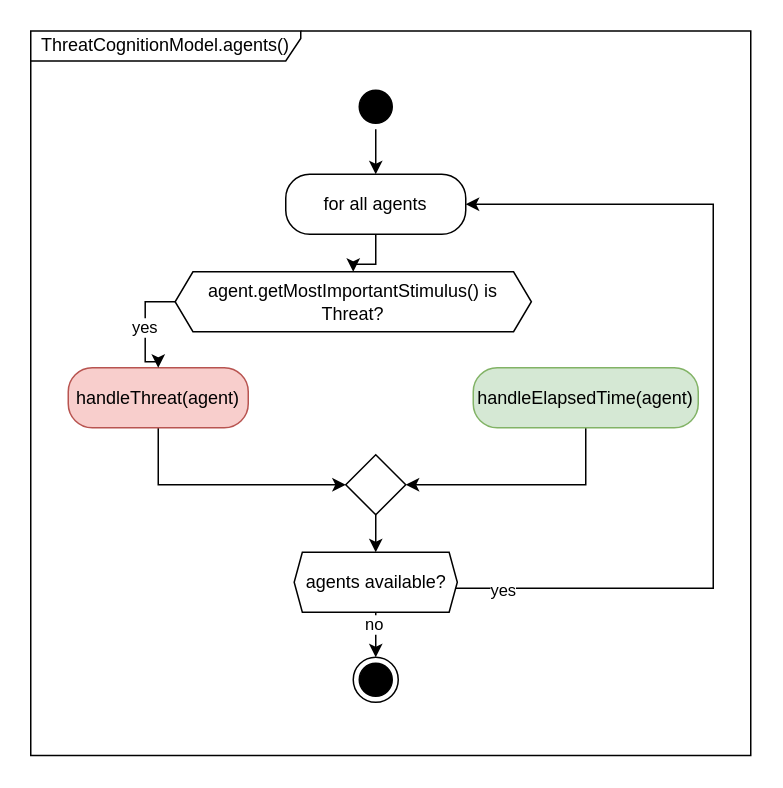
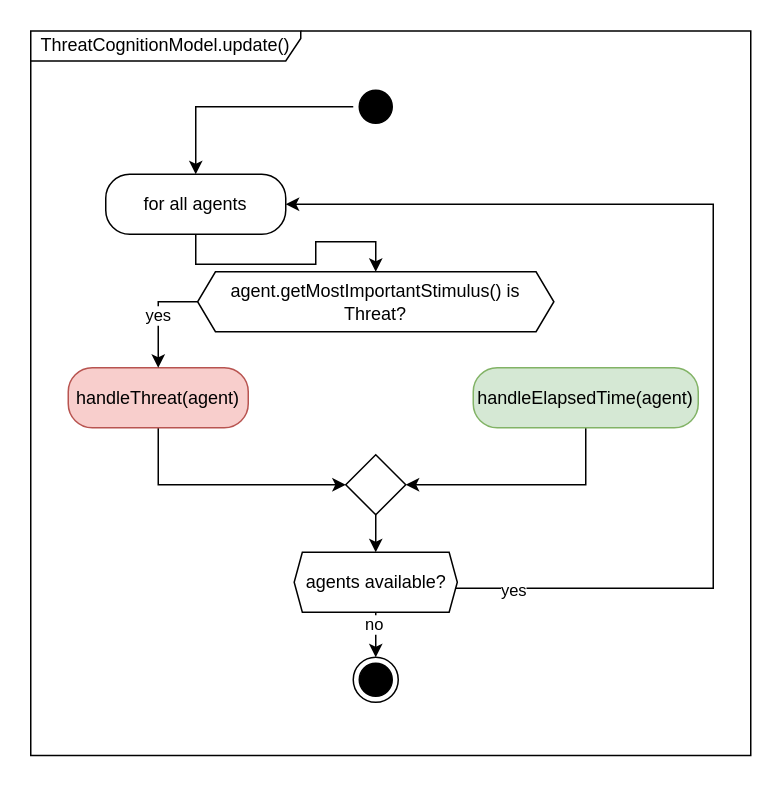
node "ThreatCognitionModel.agents()": label "ThreatCognitionModel.agents()" -> "ThreatCognitionModel.update()"
node "for all agents": moved (376, 204) -> (196, 204)
node "agent.getMostImportantStimulus() is Threat?": moved (353, 302) -> (376, 302)
